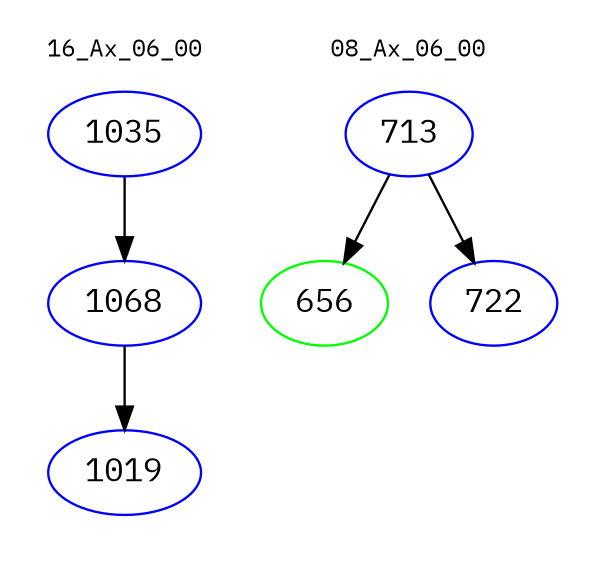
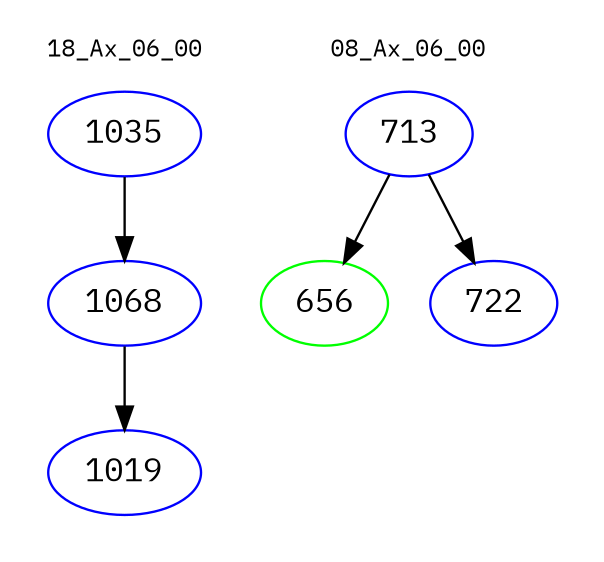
cluster "16_Ax_06_00": label "16_Ax_06_00" -> "18_Ax_06_00"
